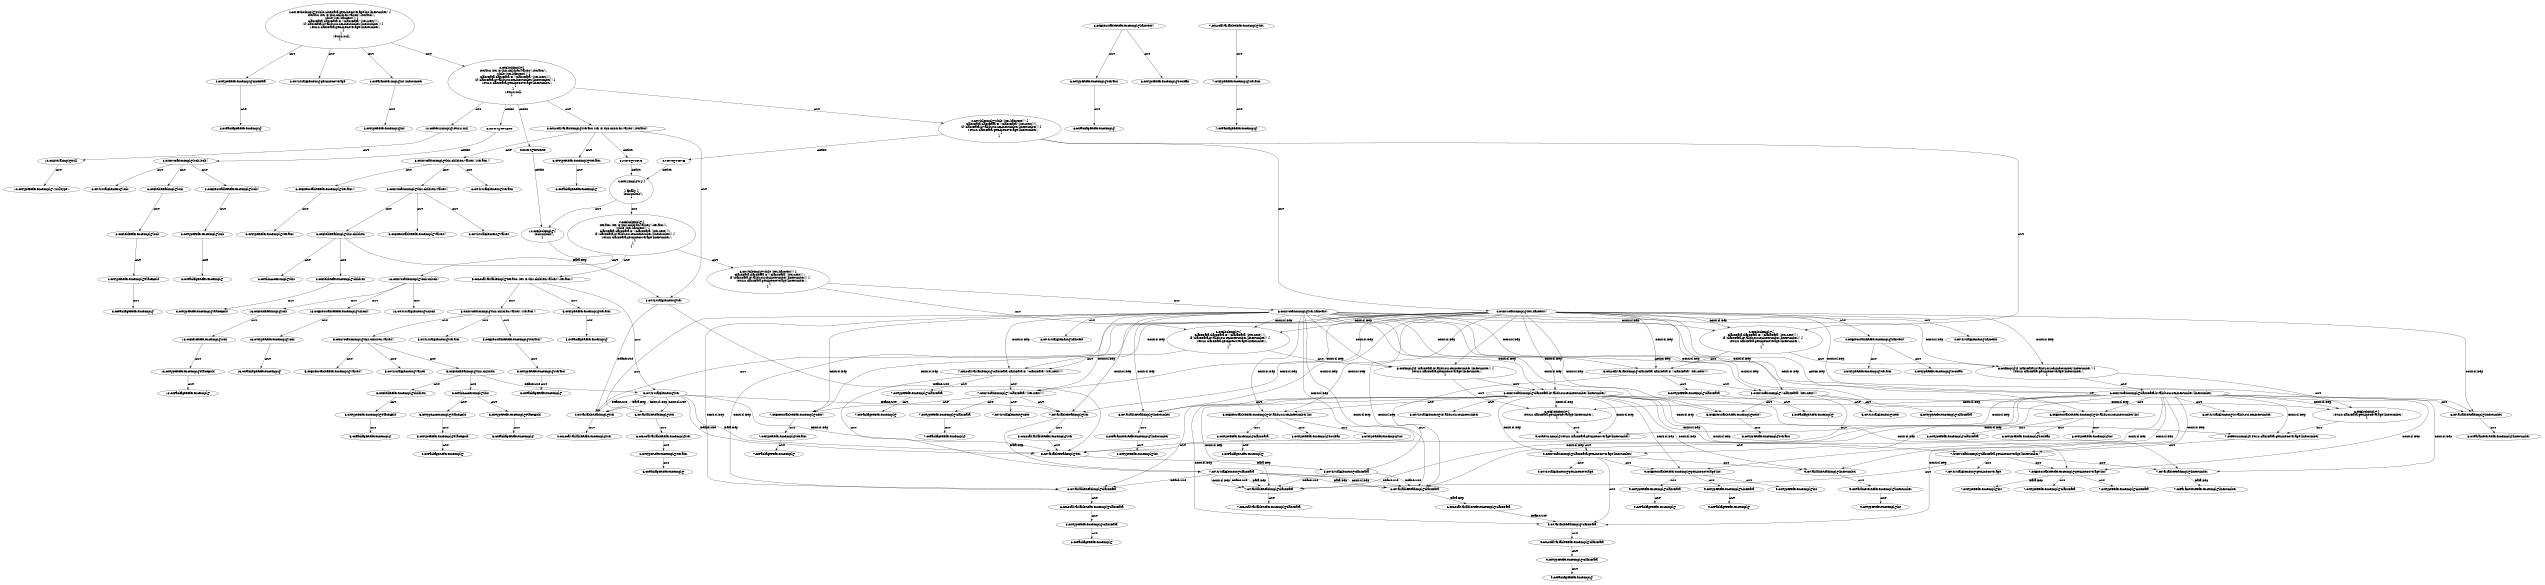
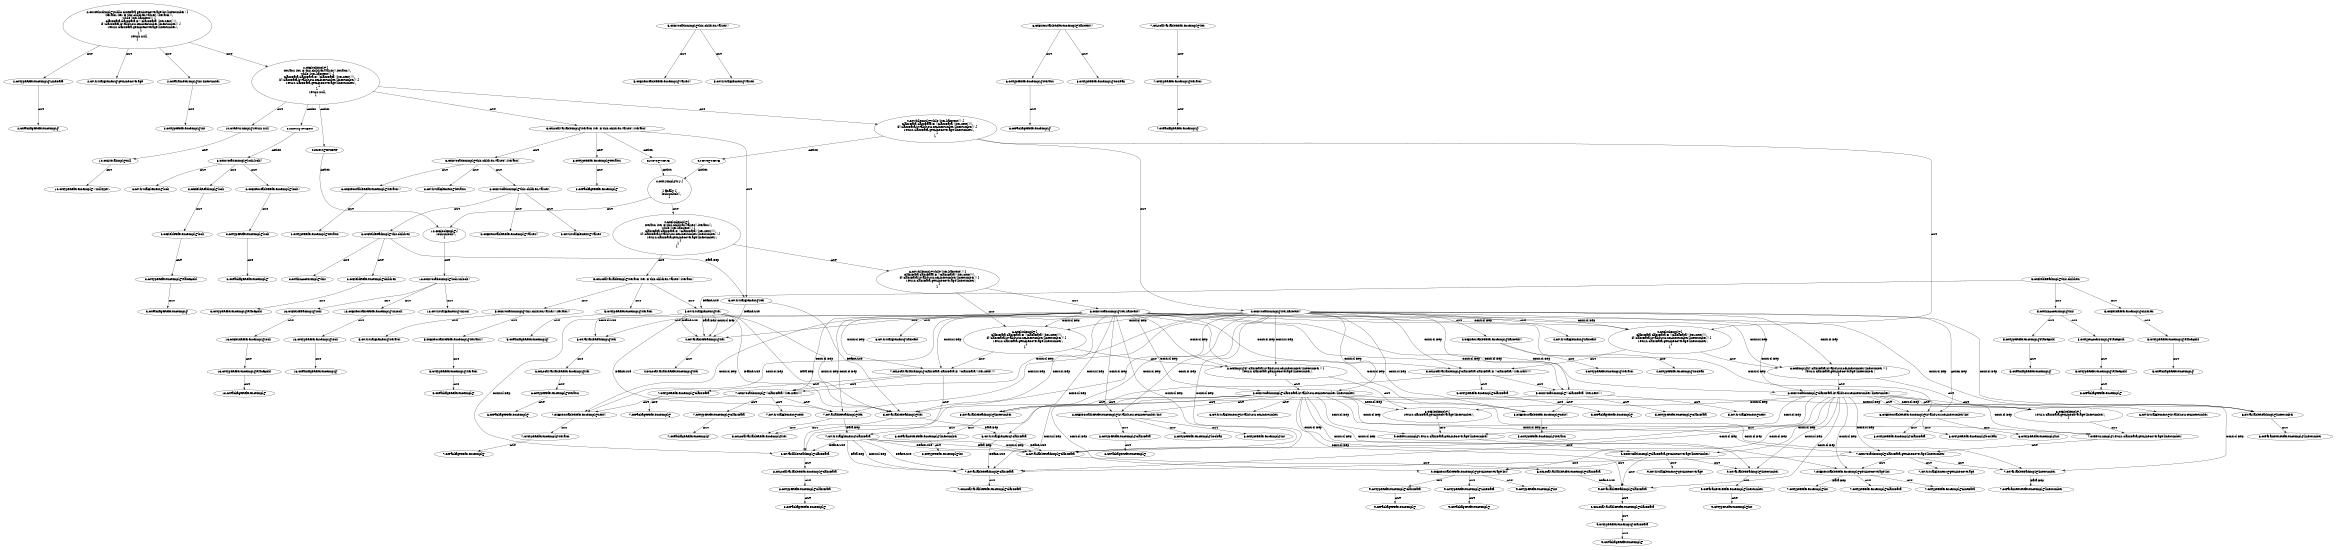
edge "5:CtInvocationImpl@this.children.values().iterator()" -> "5:CtInvocationImpl@this.children.values()": removed, label "AST"
edge "5:CtInvocationImpl@this.children.values()" -> "5:CtFieldReadImpl@this.children": removed, label "AST"
edge "6:CtInvocationImpl@iter.hasNext()" -> "5:CtInvocationImpl@((ClassData) (iter.next()))": label "Action Dep" -> "Control Dep"
edge "5:CtLocalVariableReferenceImpl@iter" -> "5:CtVariableReadImpl@iter": reversed
edge "6:CtVariableReadImpl@classData" -> "6:CtLocalVariableReferenceImpl@classData": label "Data Dep" -> "AST"
